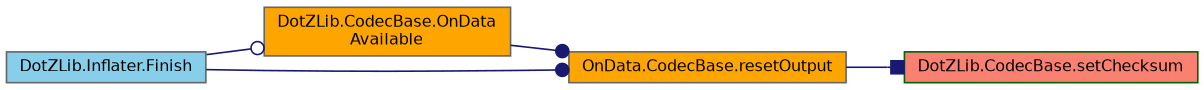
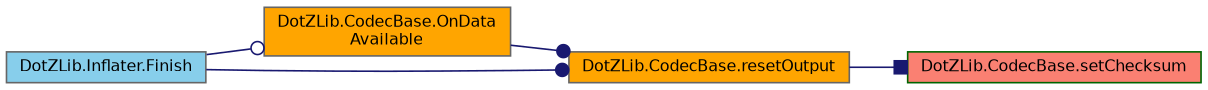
node "OnData.CodecBase.resetOutput": label "OnData.CodecBase.resetOutput" -> "DotZLib.CodecBase.resetOutput"
